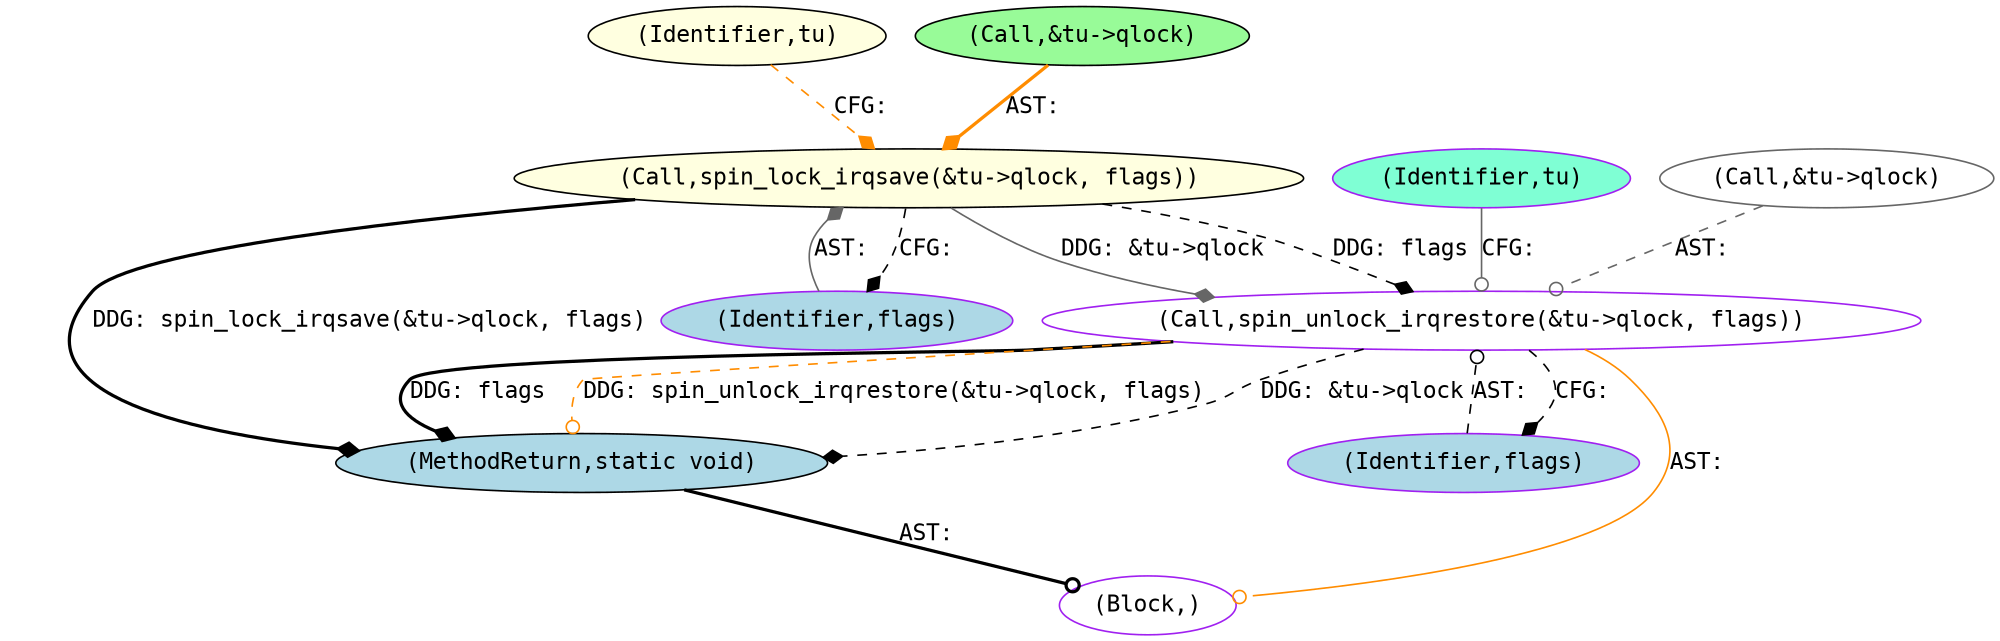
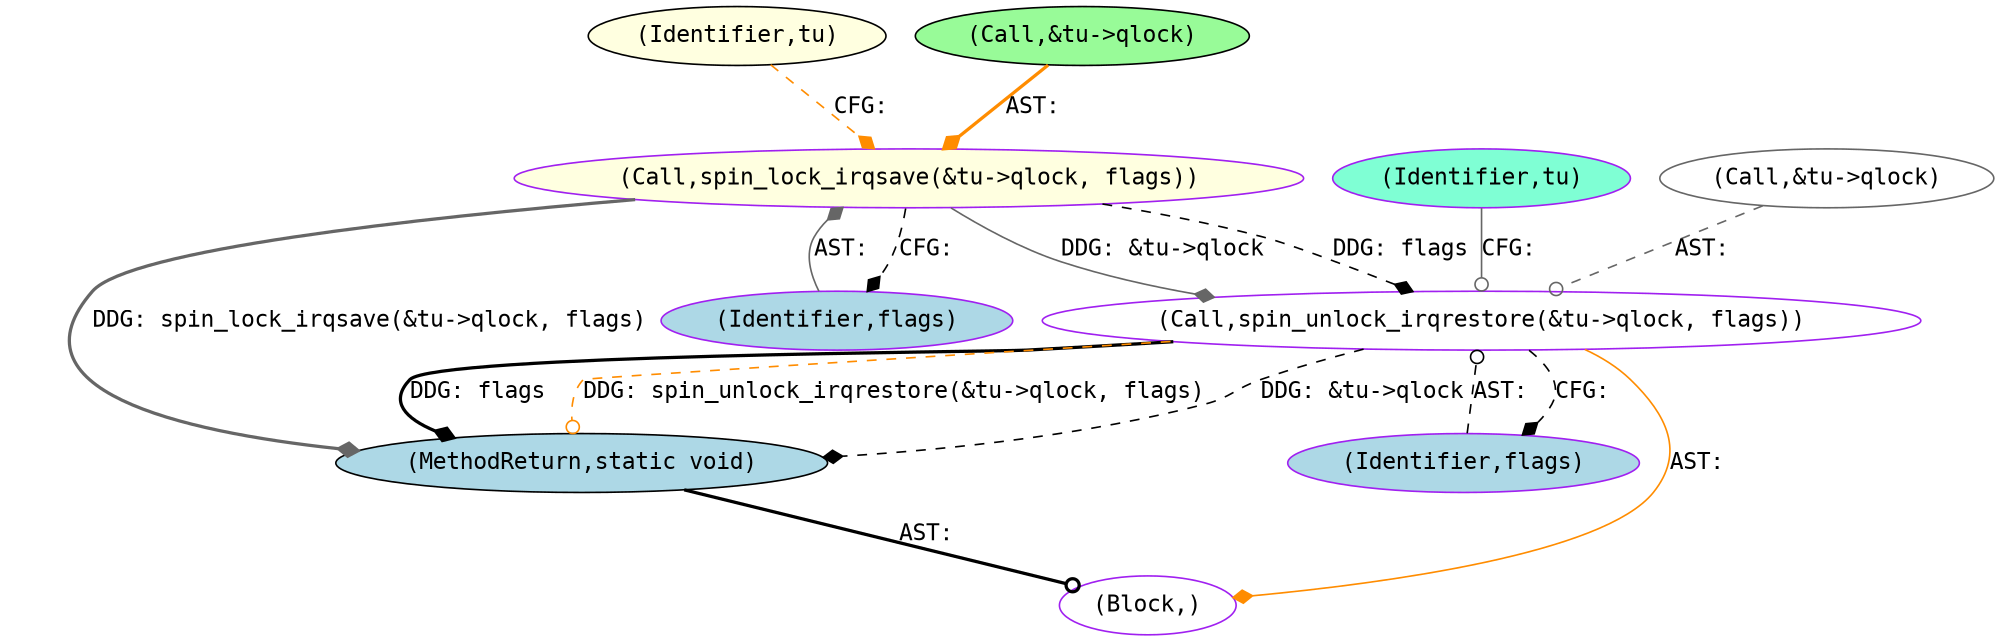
node "(Call,spin_lock_irqsave(&tu->qlock, flags))": color black -> purple
edge "(Call,spin_lock_irqsave(&tu->qlock, flags))" -> "(MethodReturn,static void)": color black -> gray40
edge "(Call,spin_unlock_irqrestore(&tu->qlock, flags))" -> "(Block,)": arrowhead odot -> diamond
